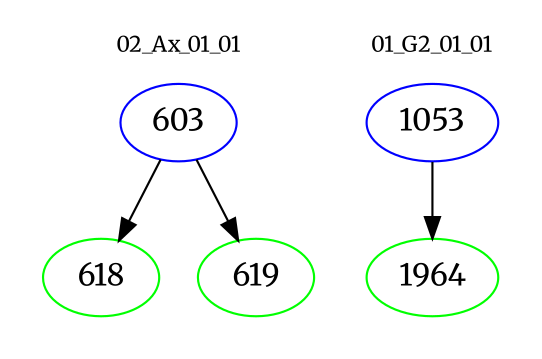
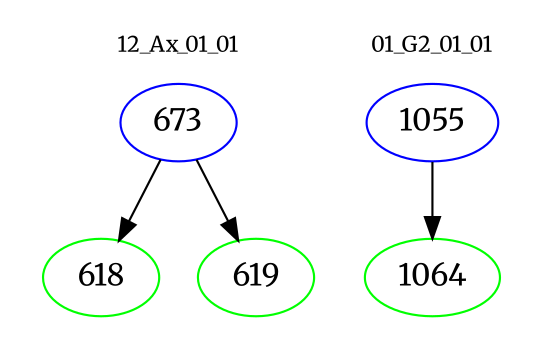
cluster "02_Ax_01_01": label "02_Ax_01_01" -> "12_Ax_01_01"
node "603": label "603" -> "673"
node "1053": label "1053" -> "1055"
node "1964": label "1964" -> "1064"
